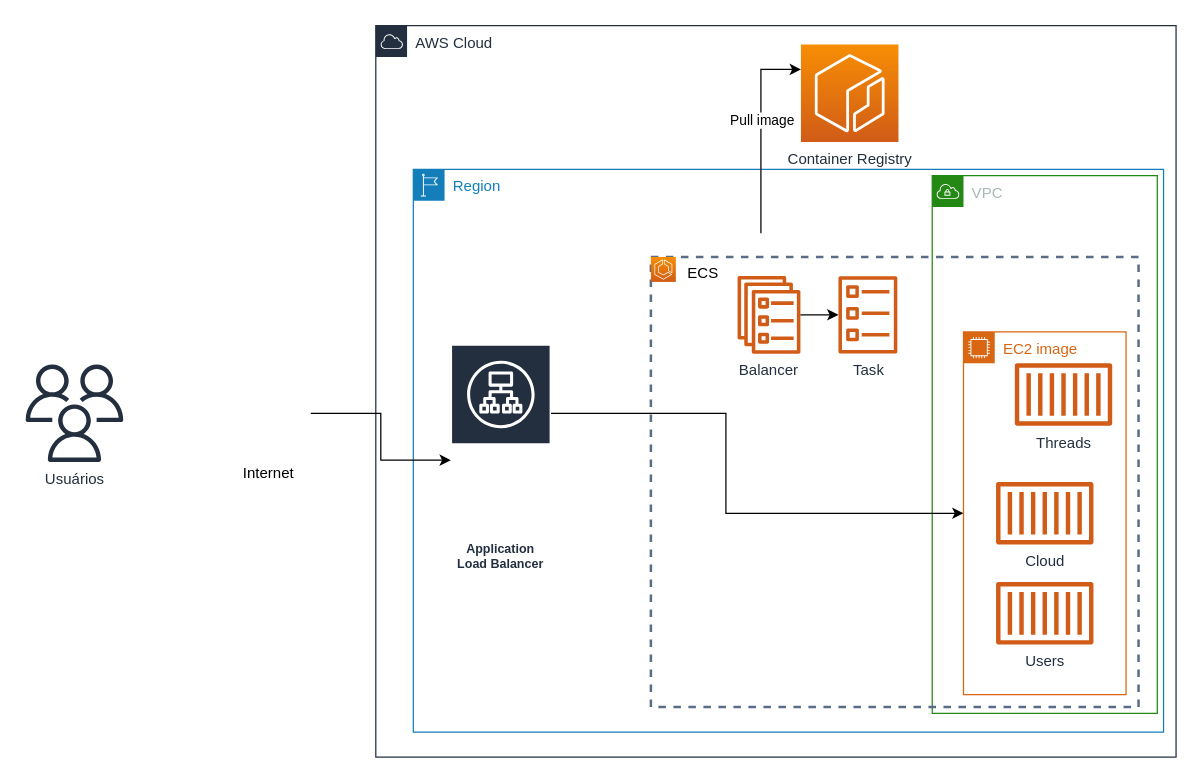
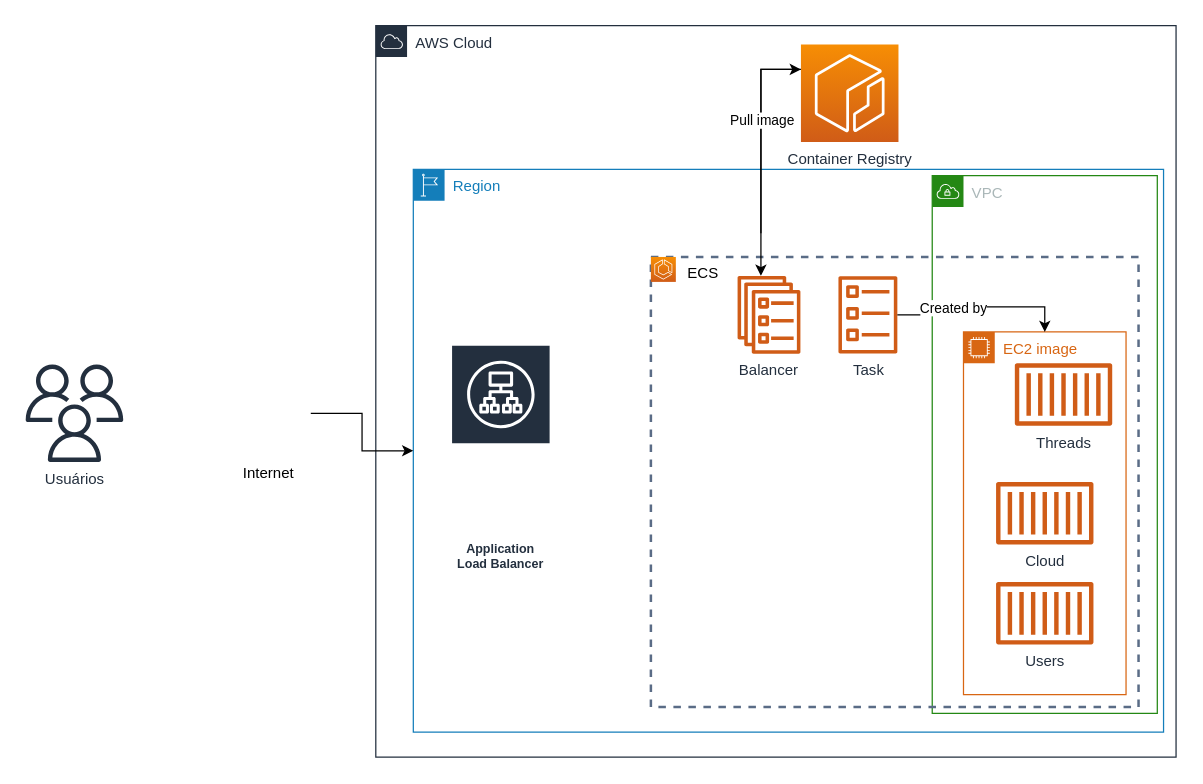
edge "Container Registry" -> "Balancer": added
edge "Task" -> "EC2 image": added, label "Created by"
edge "Balancer" -> "Task": removed
edge "Internet" -> "Application Load Balancer": now "Internet" -> "Region"
edge "Application Load Balancer" -> "EC2 image": removed
